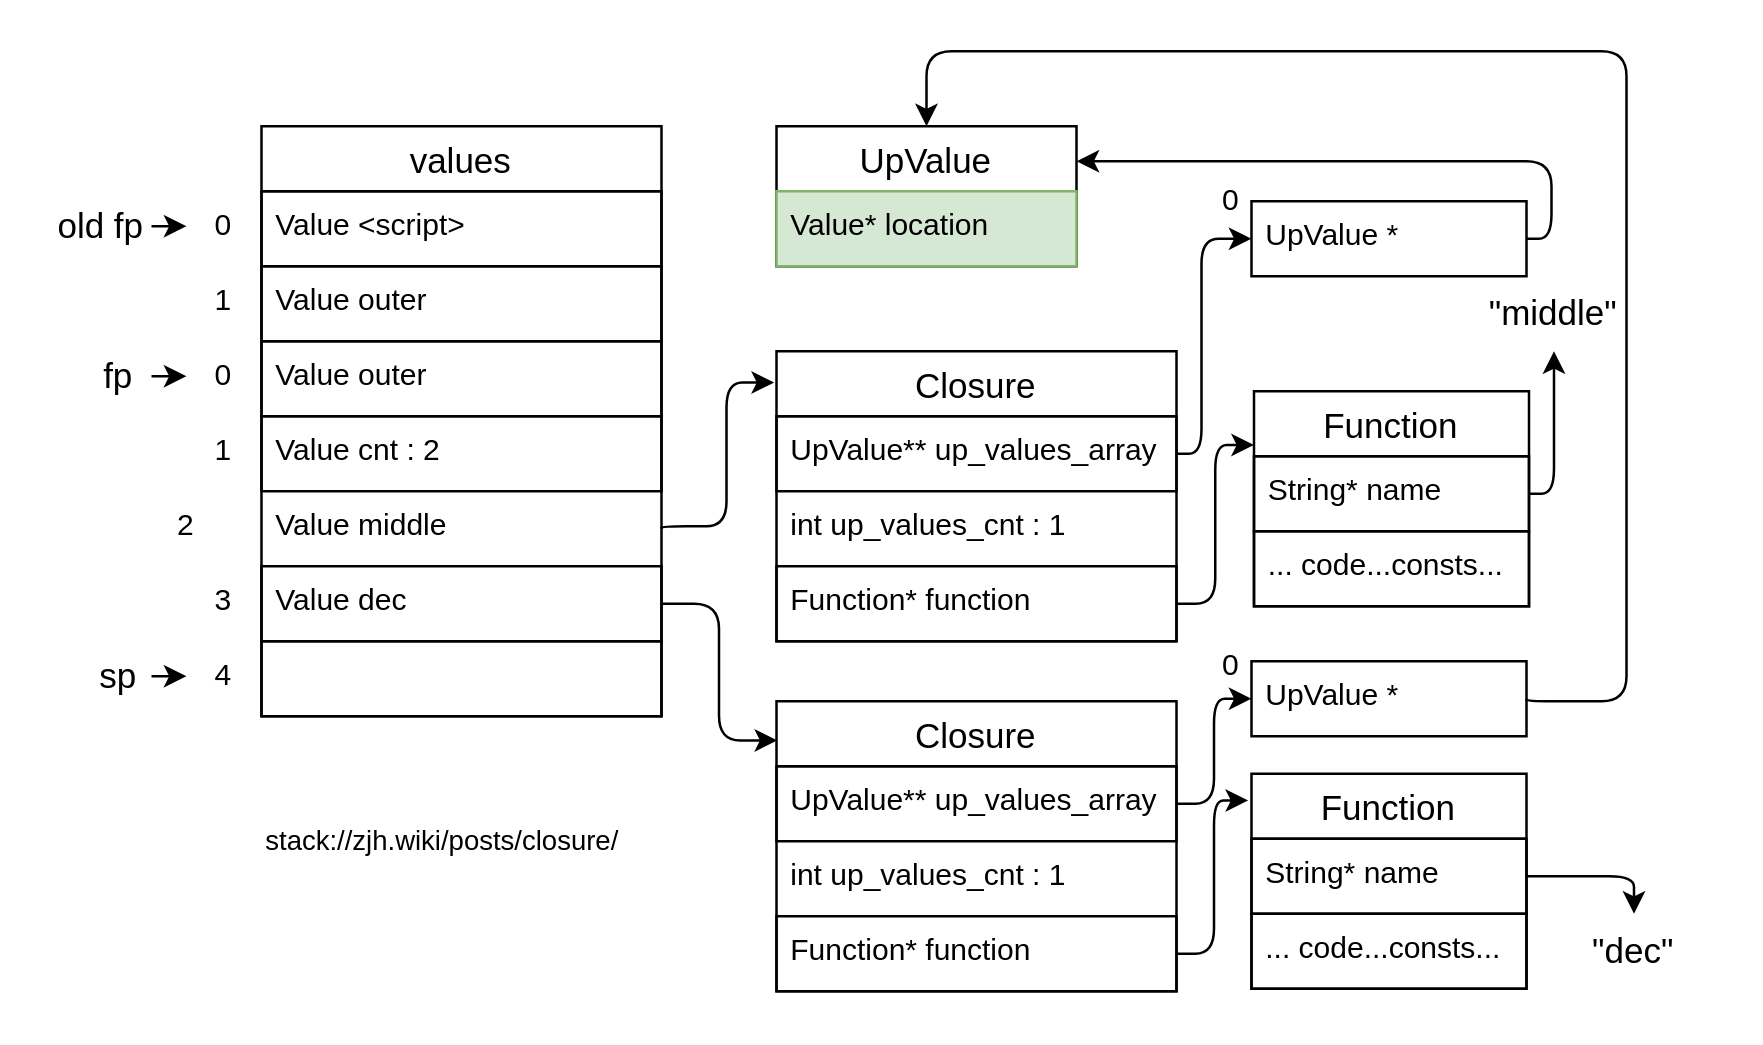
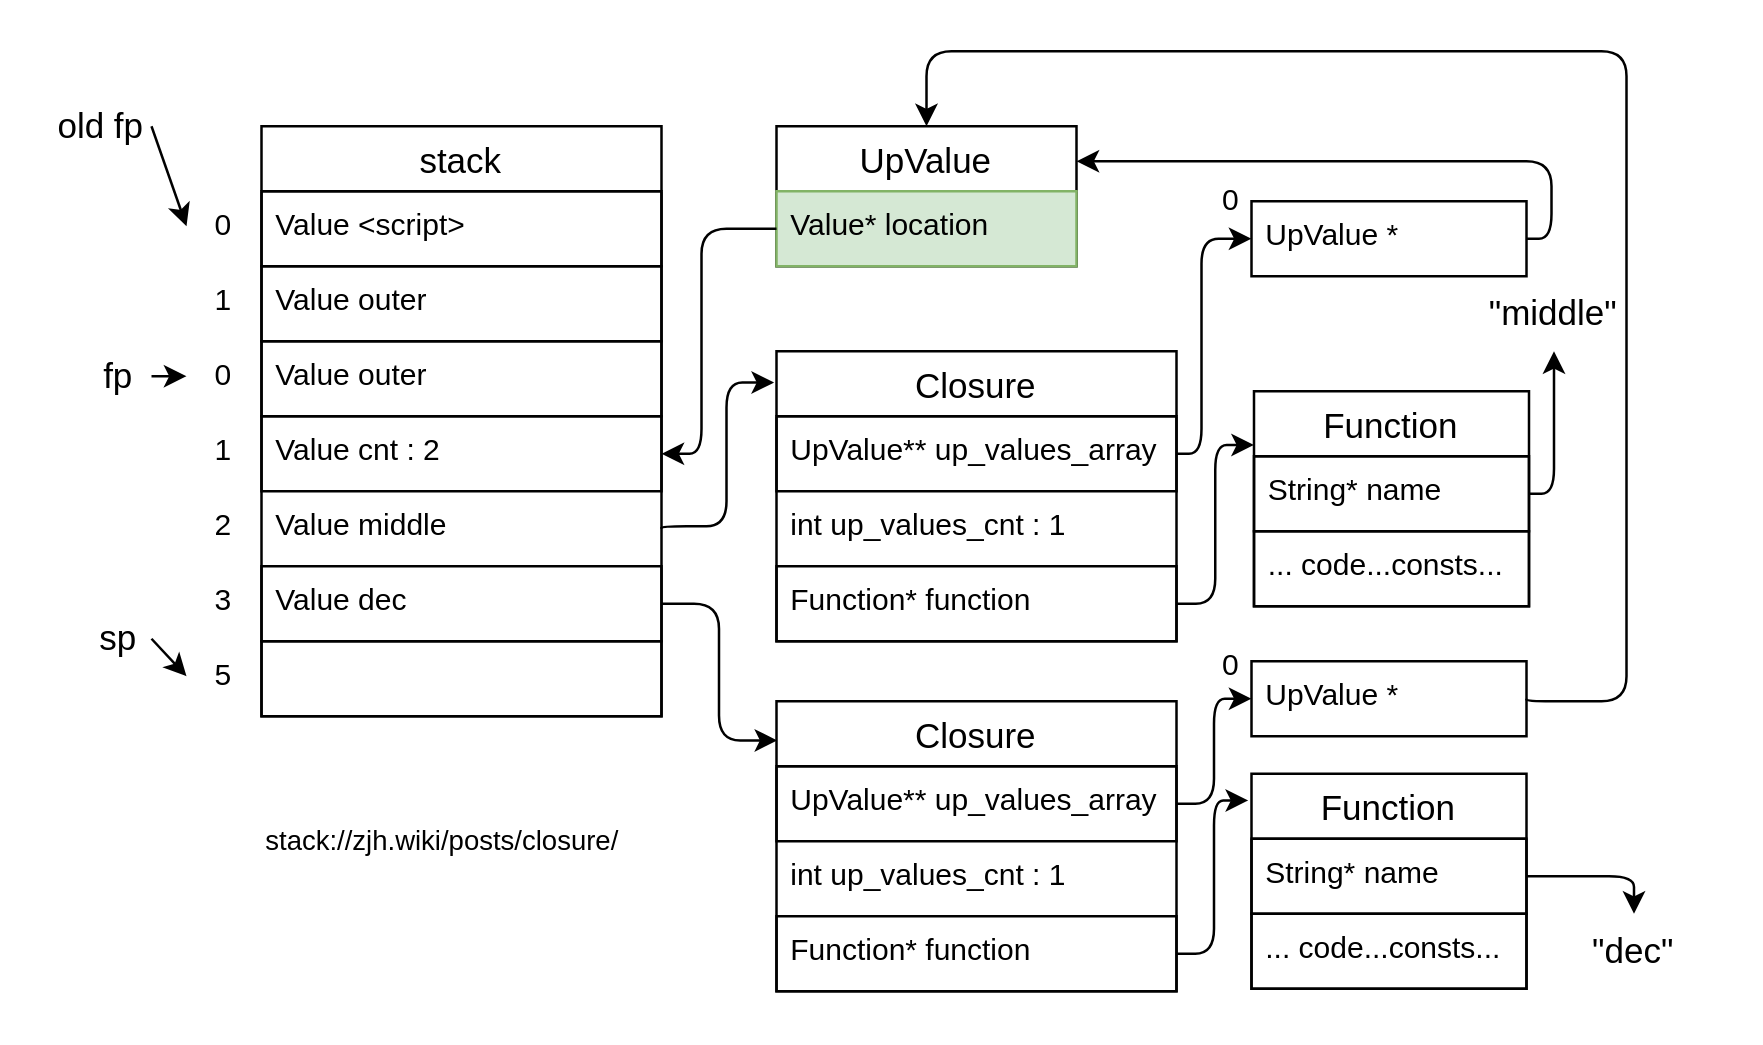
node "values": label "values" -> "stack"
node "old fp": moved (101, 226) -> (101, 126)
edge "Value* location" -> "Value cnt : 2": added
node "2": moved (186, 526) -> (224, 526)
node "sp": moved (119, 676) -> (119, 639)
node "4": label "4" -> "5"
